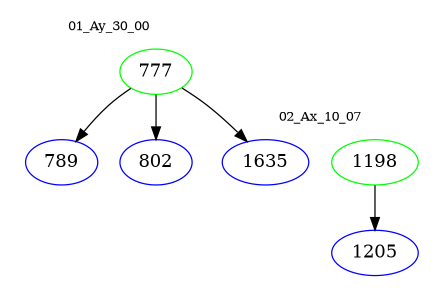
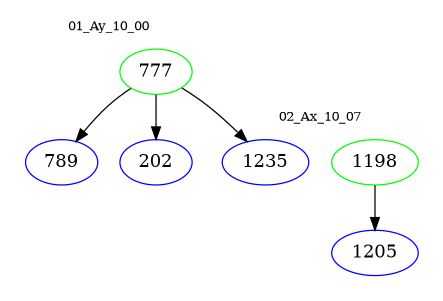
cluster "01_Ay_30_00": label "01_Ay_30_00" -> "01_Ay_10_00"
node "802": label "802" -> "202"
node "1635": label "1635" -> "1235"
